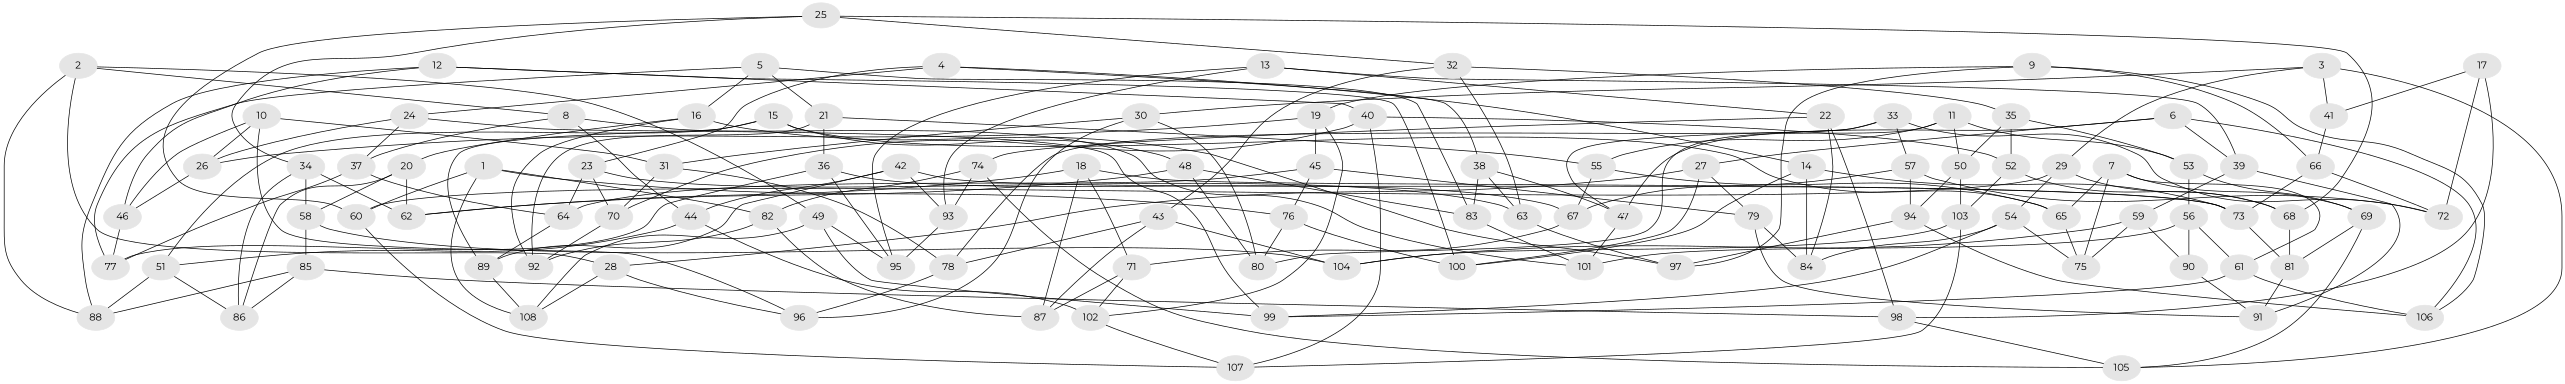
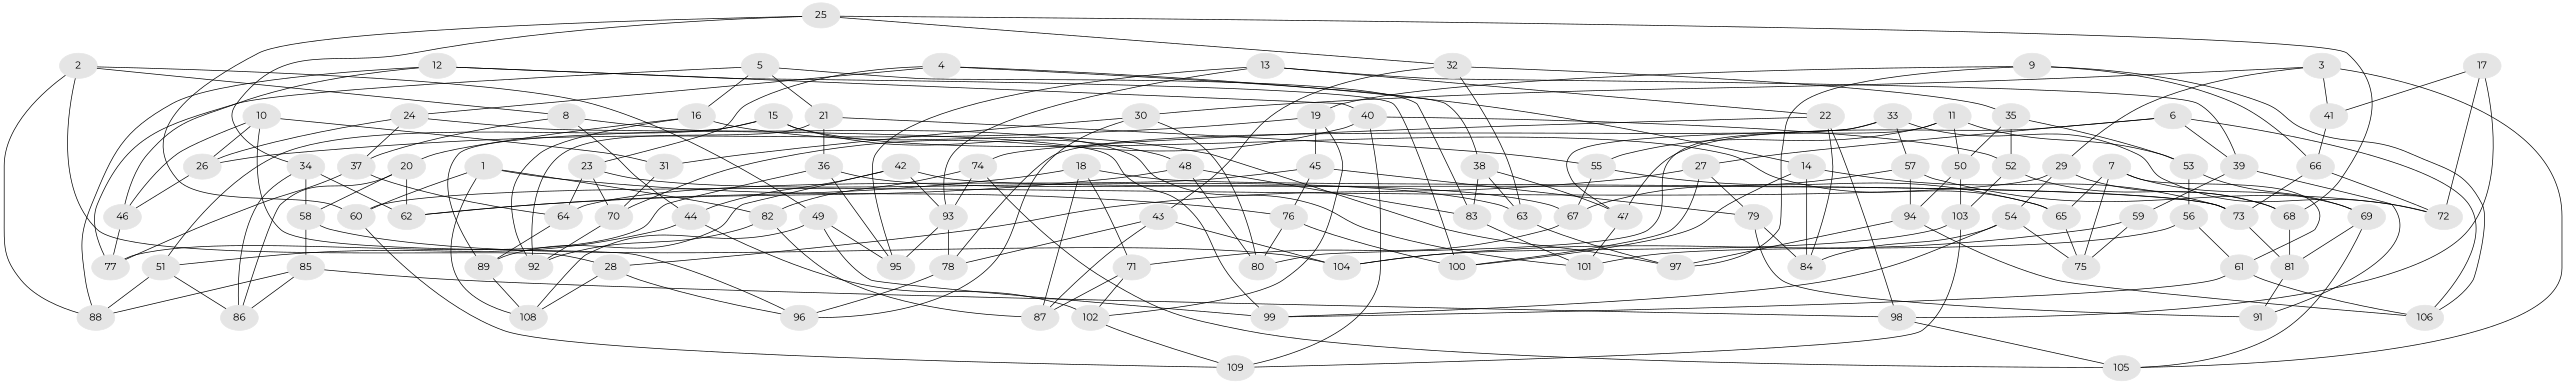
edge "31" -- "78": now "93" -- "78"
node "90": removed
node "107": label "107" -> "109"
